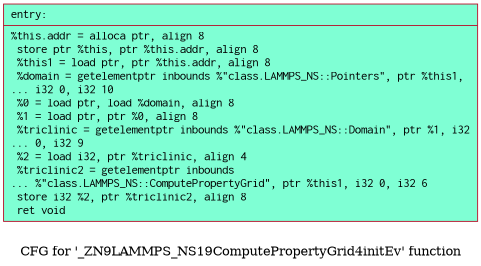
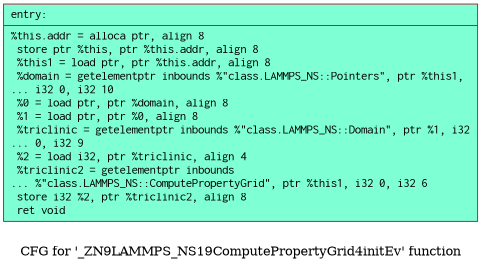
node "entry:": text "%0 = load ptr, load %domain, align 8" -> "%0 = load ptr, ptr %domain, align 8"
